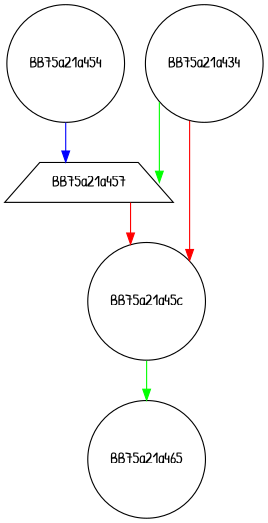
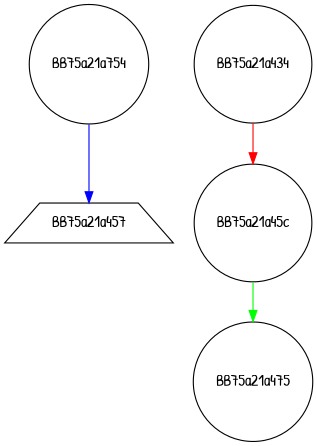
node "BB75a21a454": label "BB75a21a454" -> "BB75a21a754"
edge "BB75a21a434" -> "BB75a21a457": removed
edge "BB75a21a457" -> "BB75a21a45c": removed
node "BB75a21a465": label "BB75a21a465" -> "BB75a21a475"
